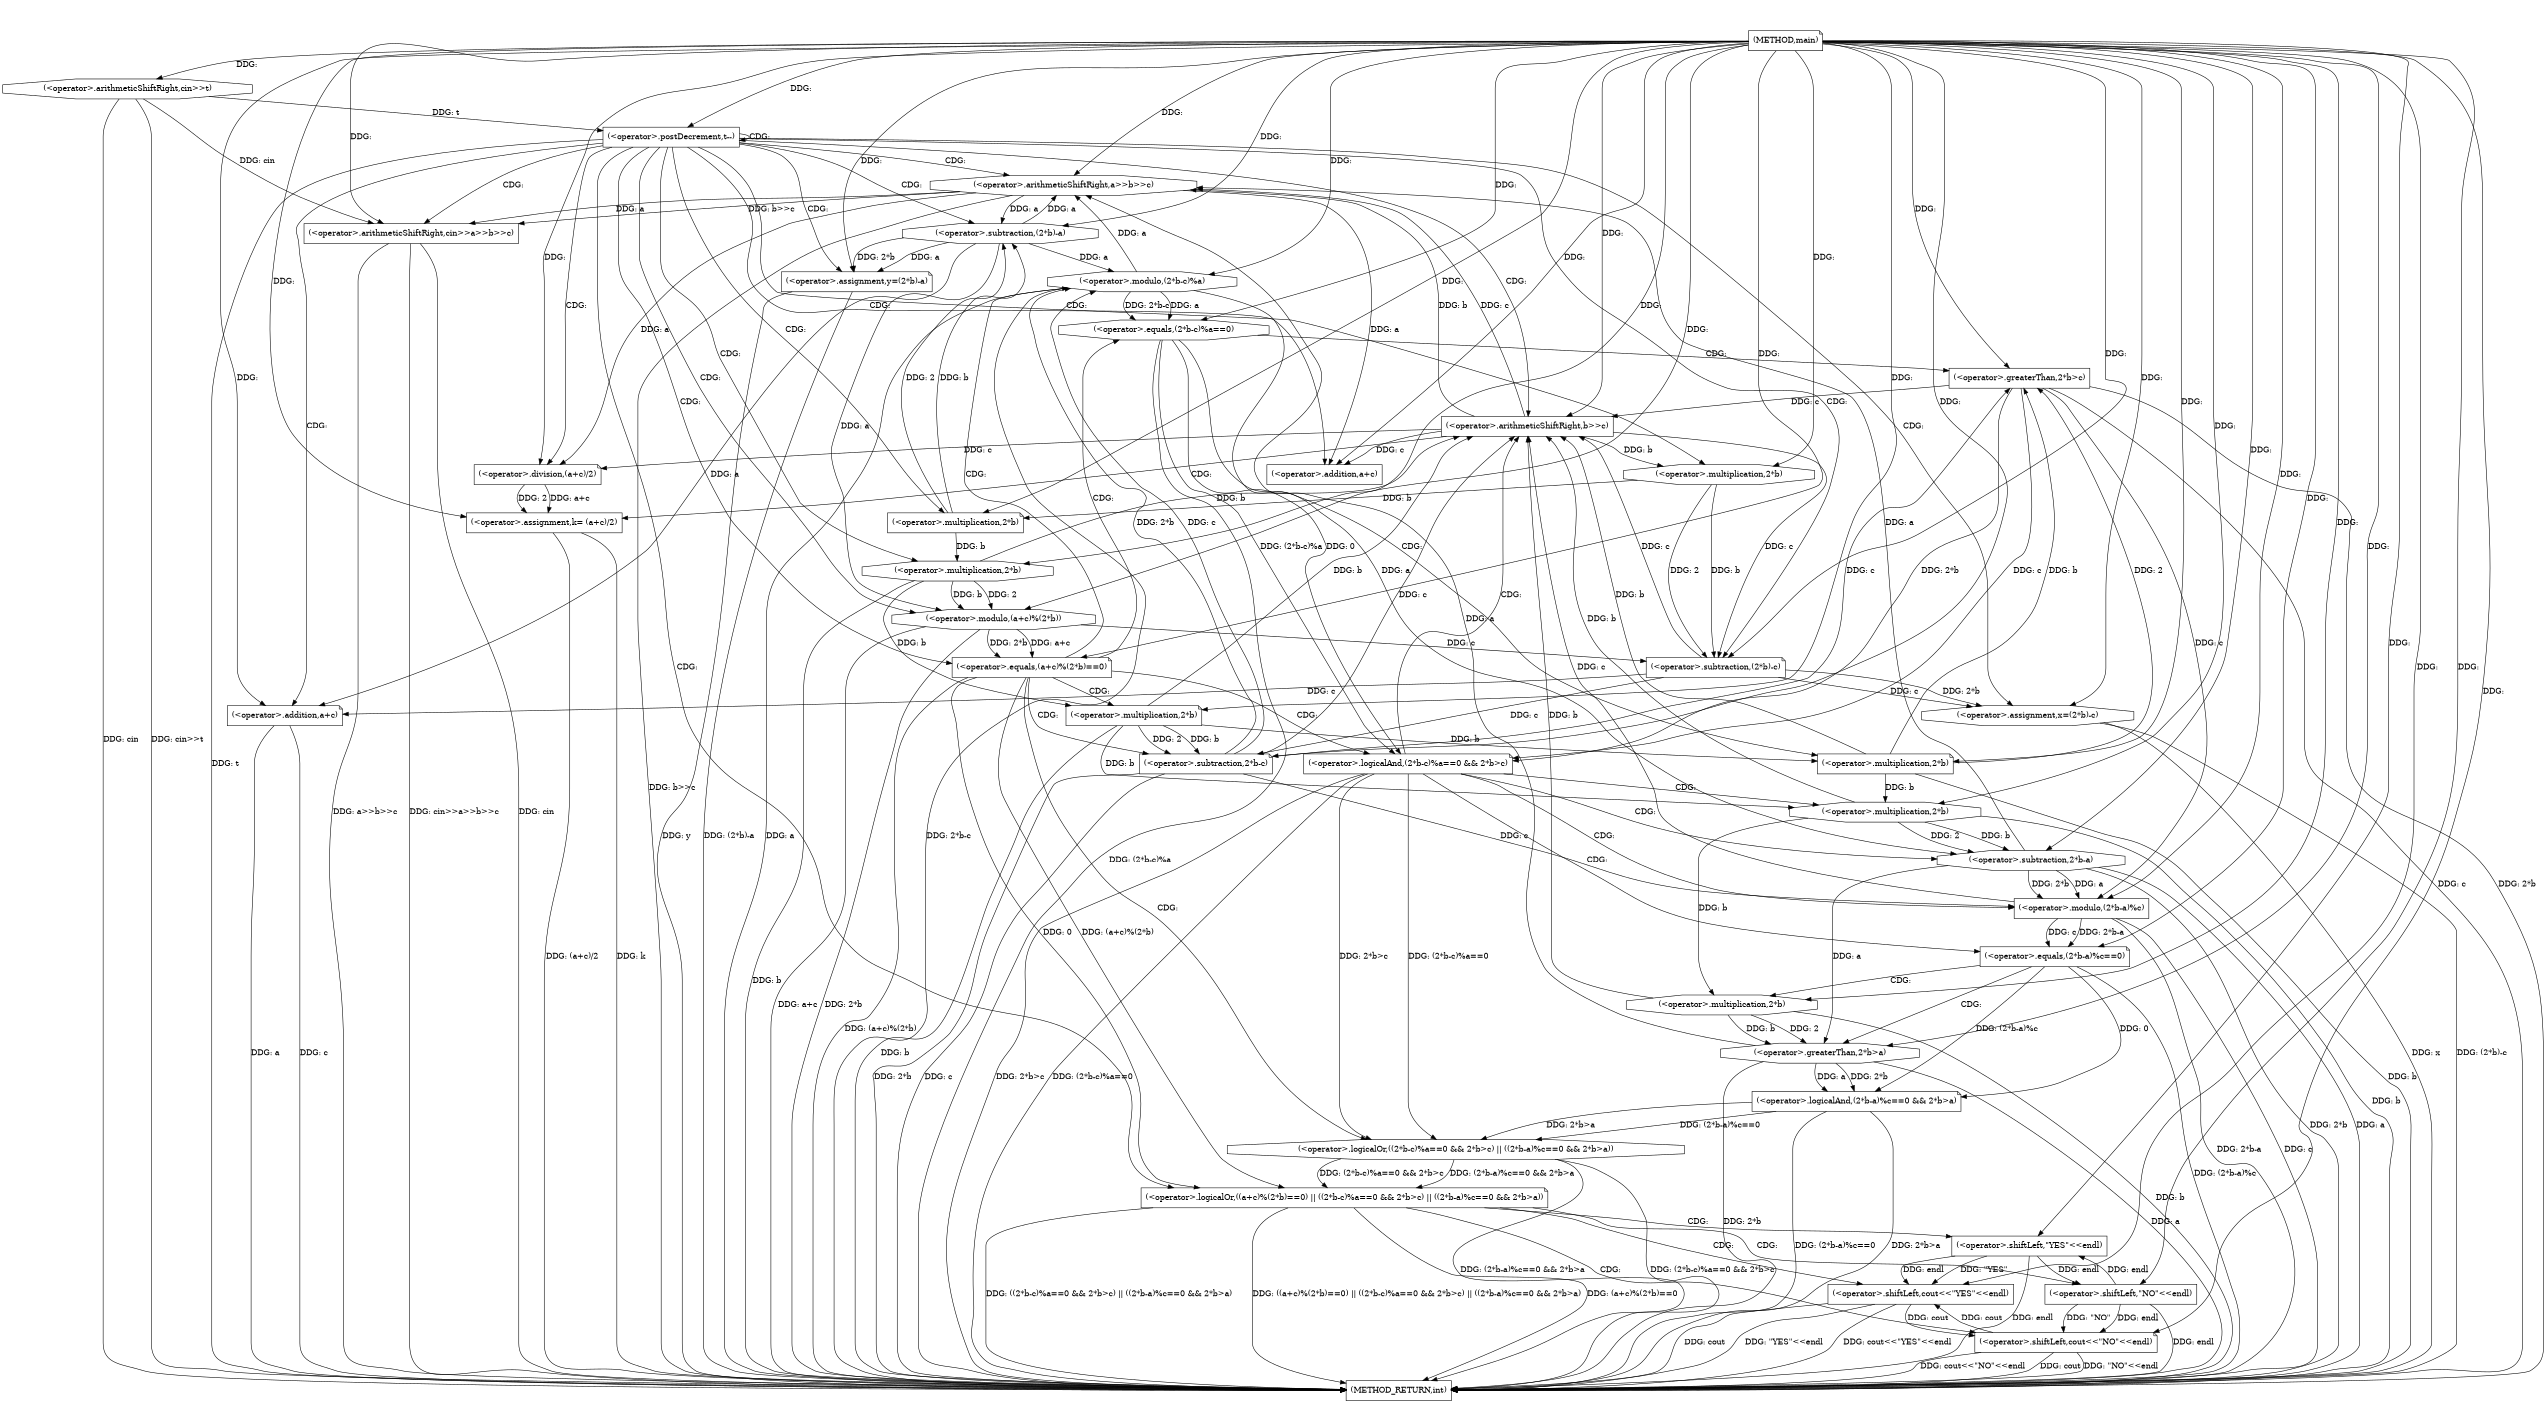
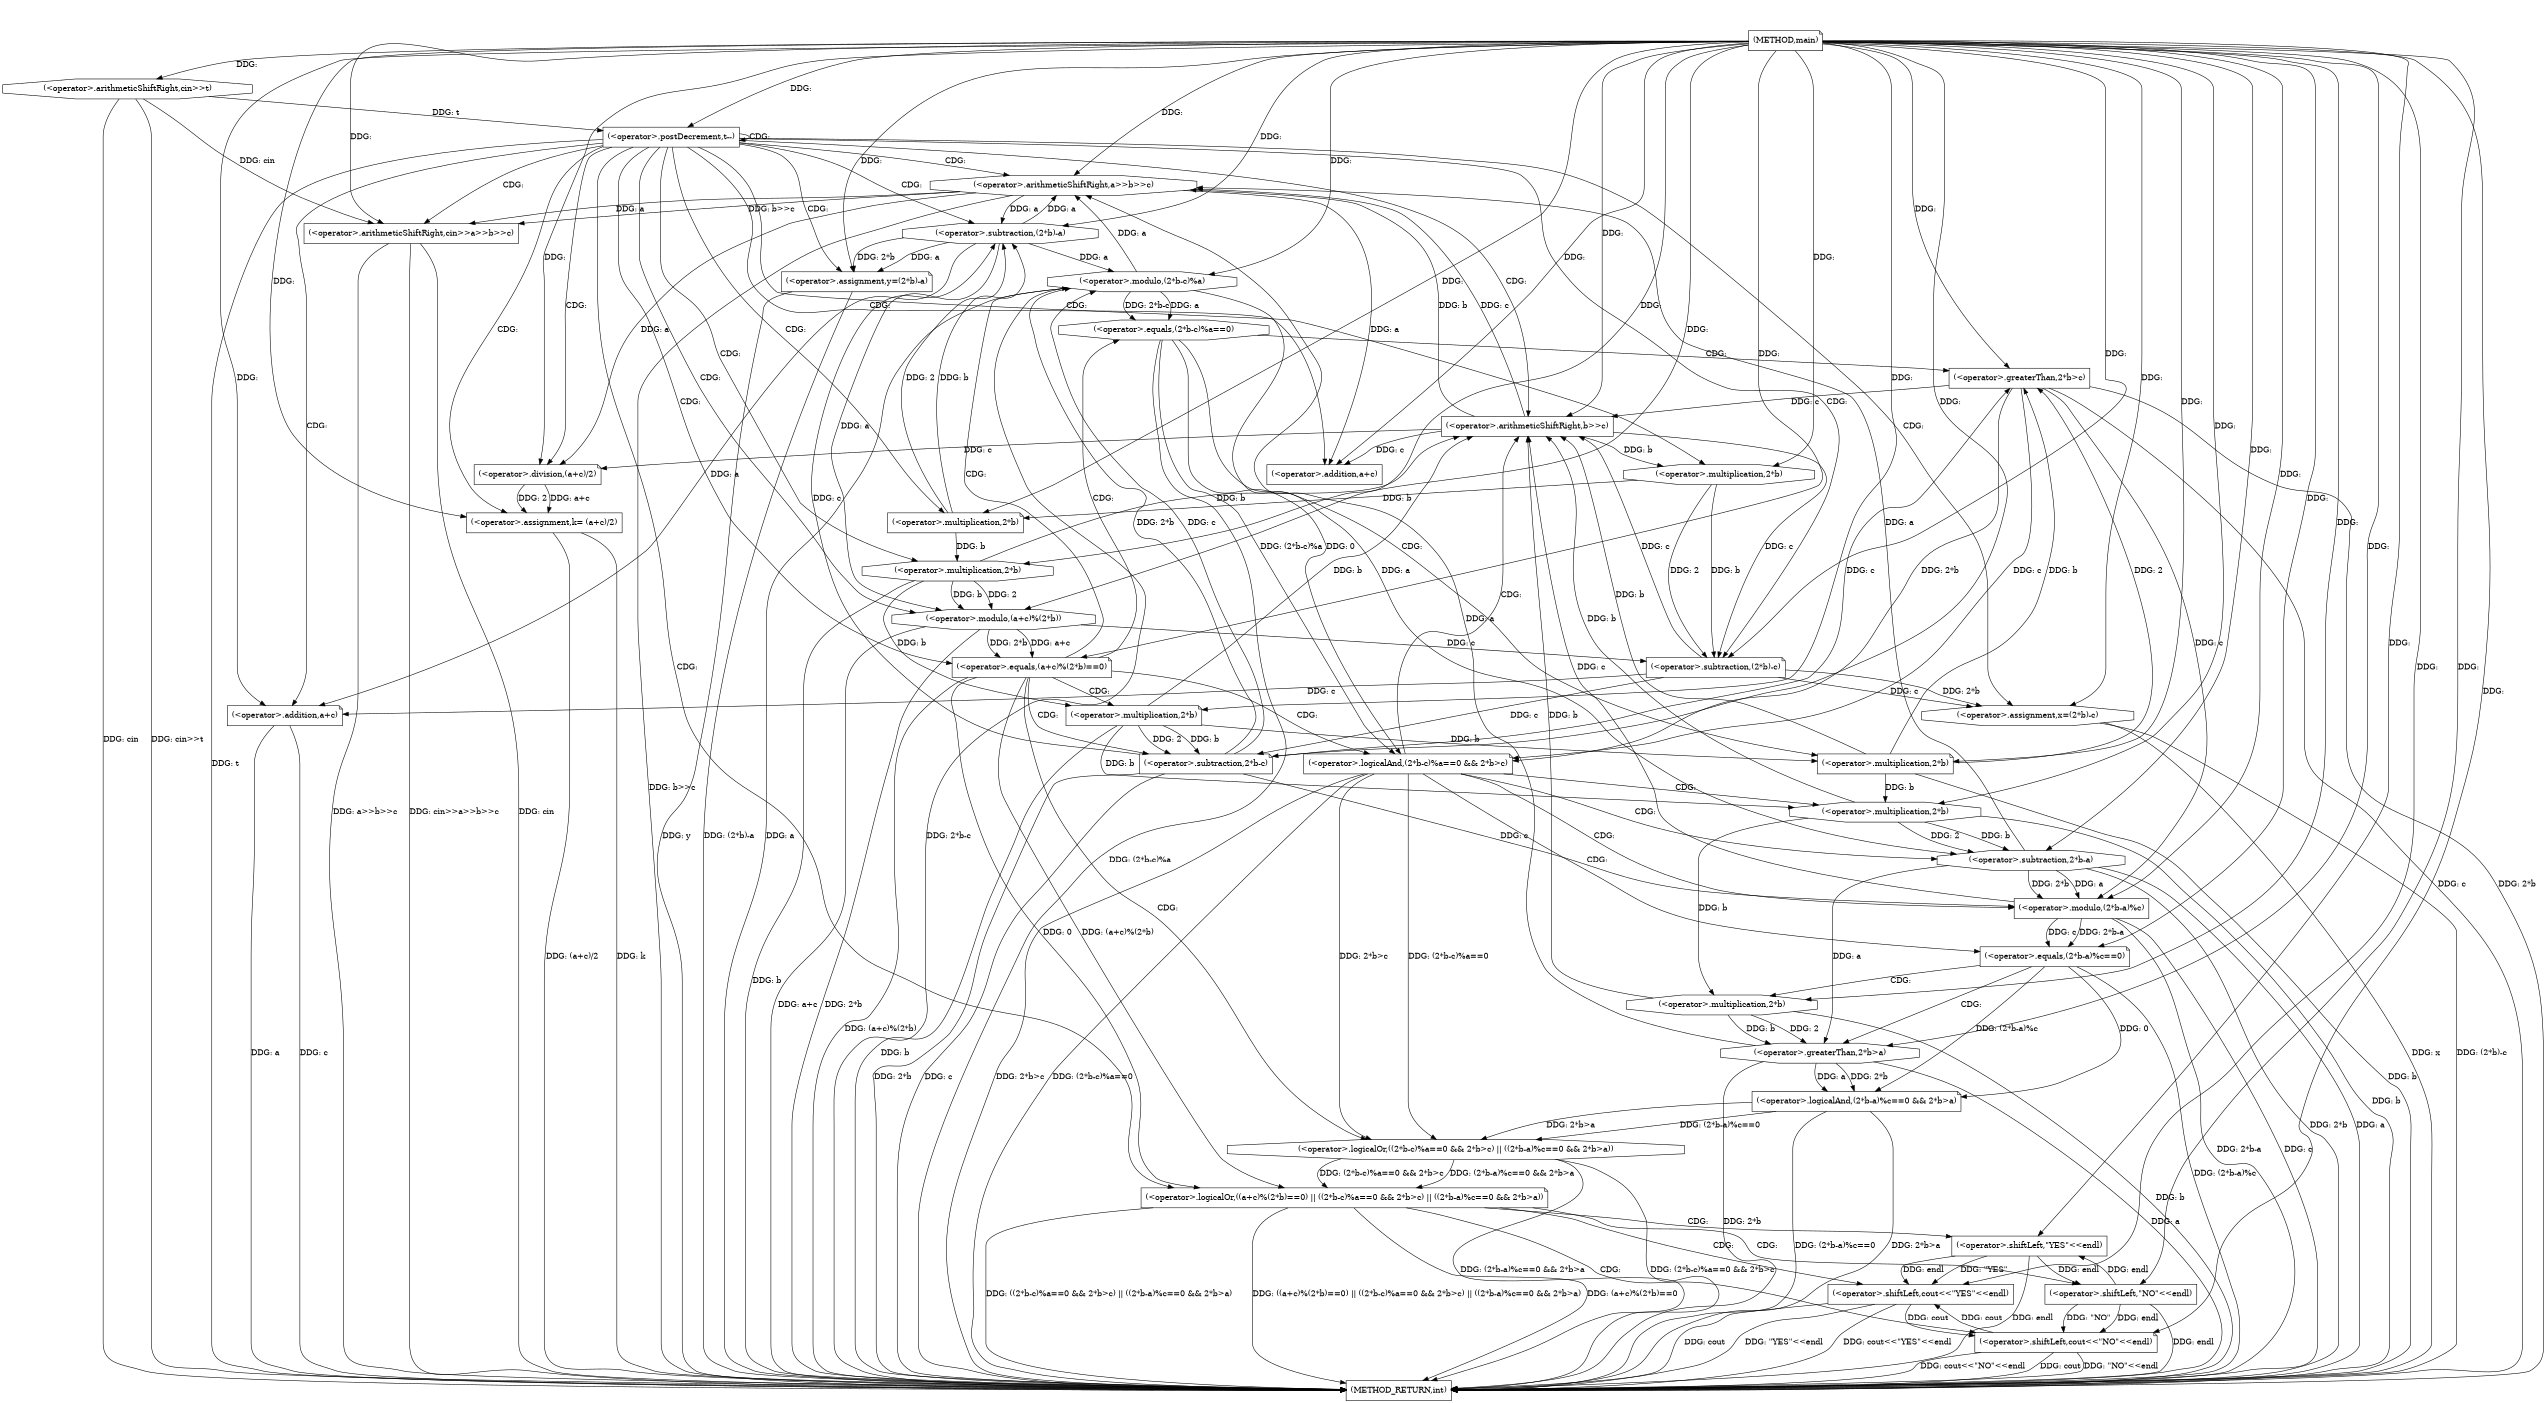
edge "(METHOD,main)" -> "(<operator>.equals,(2*b-c)%a==0)": removed, label "DDG:"
edge "(<operator>.arithmeticShiftRight,b>>c)" -> "(<operator>.assignment,k= (a+c)/2)": now "(<operator>.postDecrement,t--)" -> "(<operator>.assignment,k= (a+c)/2)"
edge "(<operator>.subtraction,2*b-c)" -> "(<operator>.arithmeticShiftRight,b>>c)": now "(<operator>.subtraction,2*b-c)" -> "(<operator>.subtraction,(2*b)-a)"
